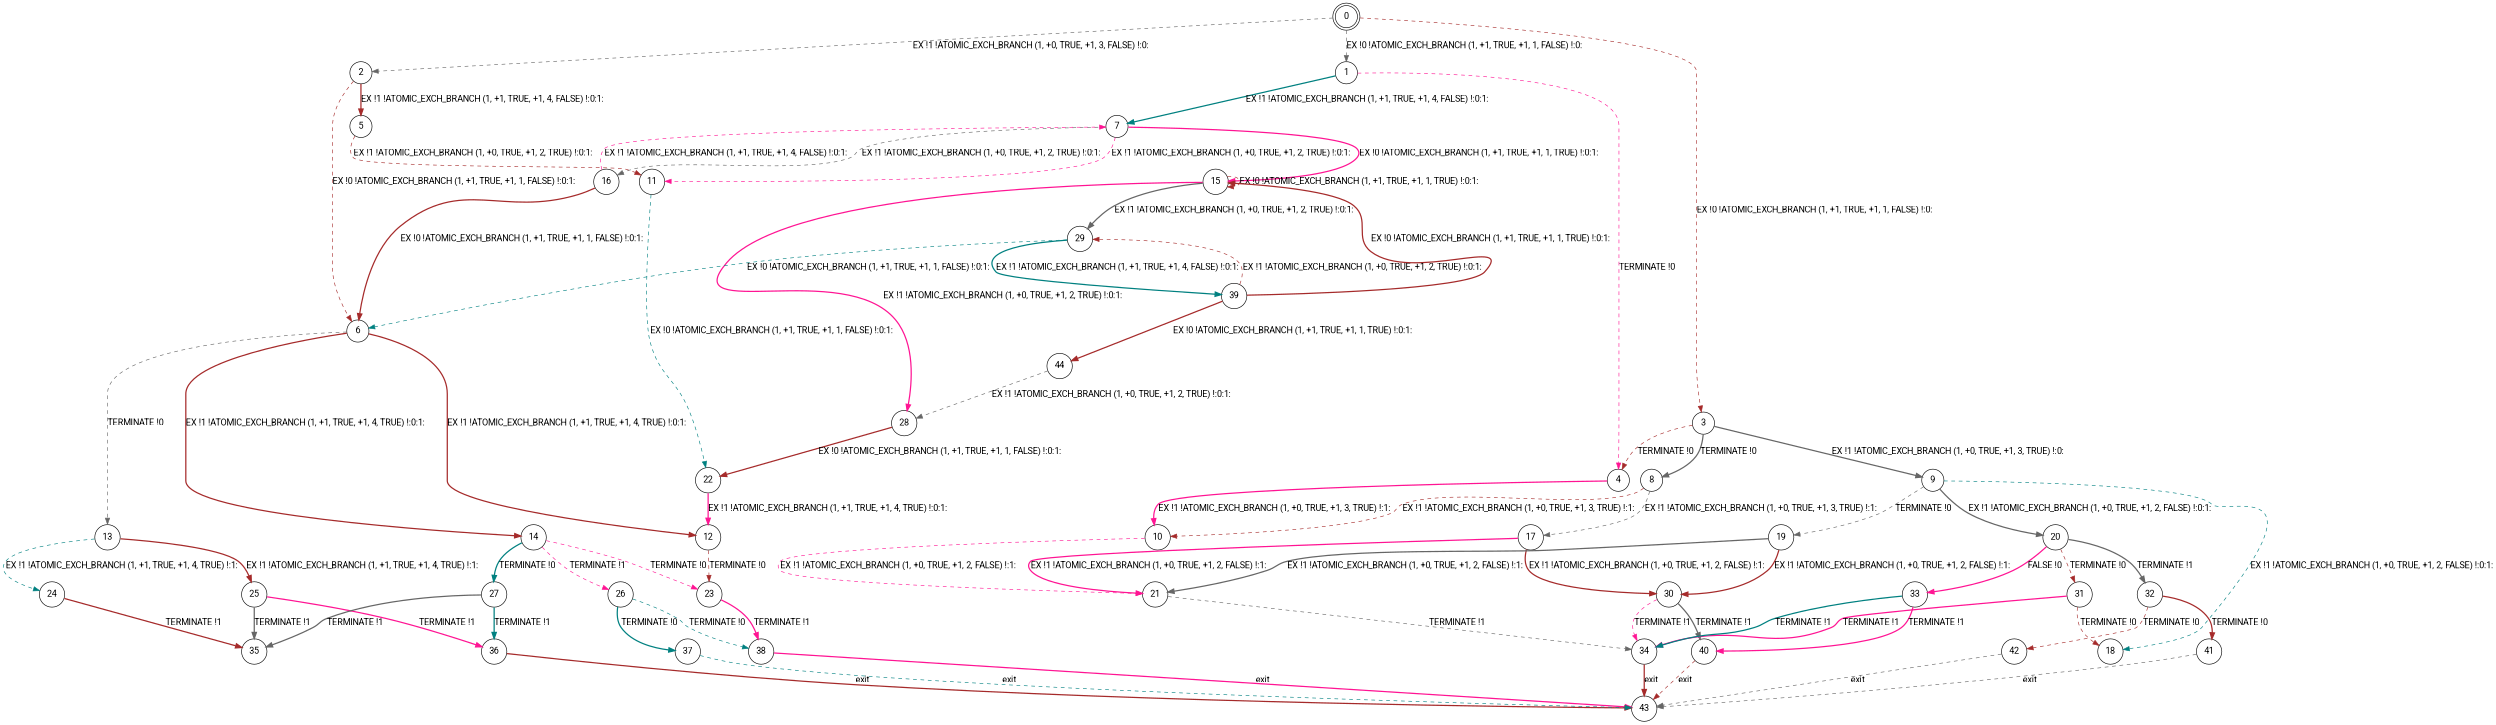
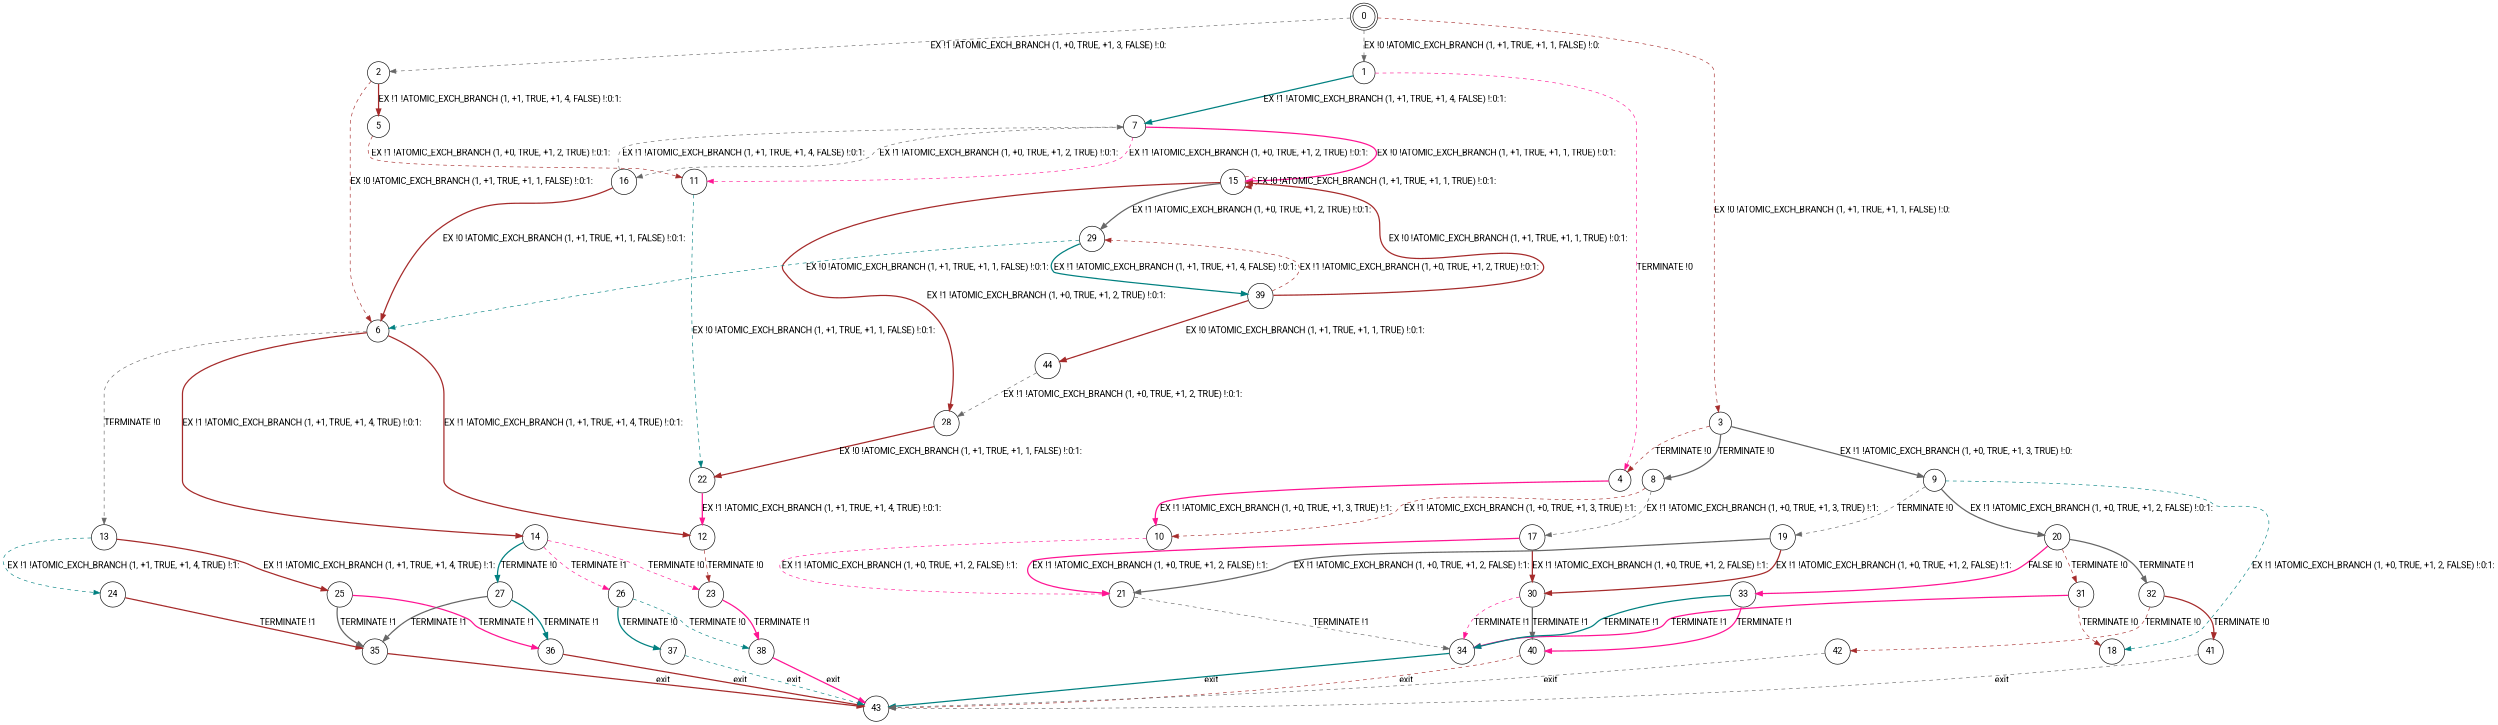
edge "16" -> "7": color deeppink -> gray40
edge "15" -> "28": color deeppink -> brown
edge "34" -> "43": color brown -> teal
edge "35" -> "43": added, label "exit"
